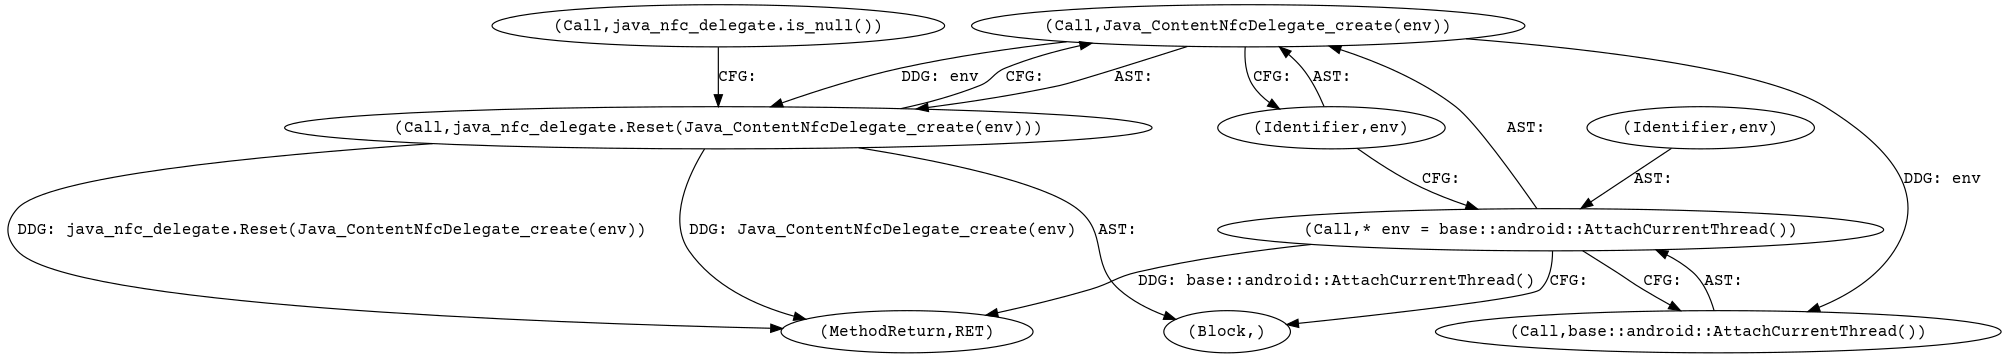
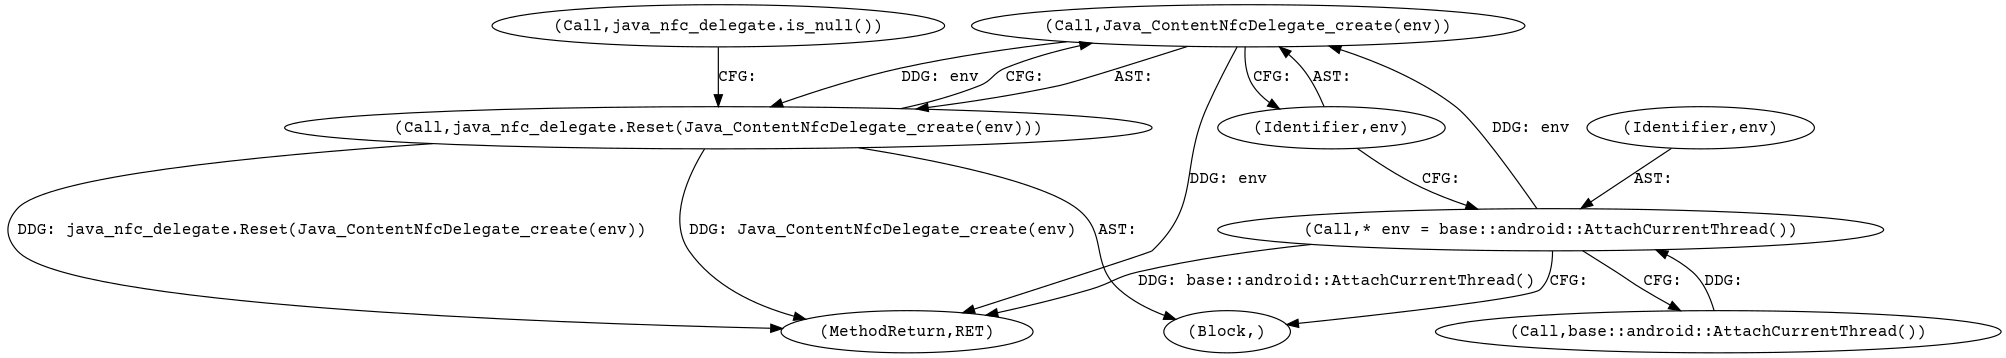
edge "(Call,Java_ContentNfcDelegate_create(env))" -> "(Call,base::android::AttachCurrentThread())": now "(Call,Java_ContentNfcDelegate_create(env))" -> "(MethodReturn,RET)"
edge "(Call,* env = base::android::AttachCurrentThread())" -> "(Call,Java_ContentNfcDelegate_create(env))": label "AST: " -> "DDG: env"
edge "(Call,base::android::AttachCurrentThread())" -> "(Call,* env = base::android::AttachCurrentThread())": label "AST: " -> "DDG: "
